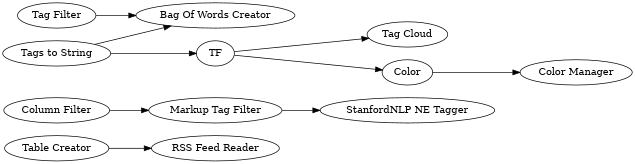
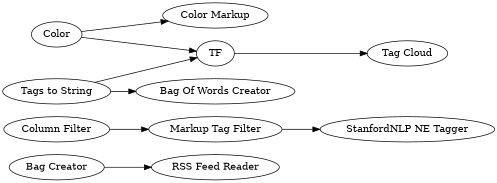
node "Tag Filter": removed
edge "TF" -> "Color": reversed
node "Color Manager": label "Color Manager" -> "Color Markup"
node "Table Creator": label "Table Creator" -> "Bag Creator"
